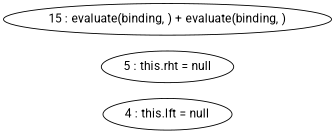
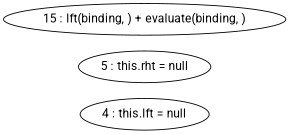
node "15 : evaluate(binding, ) + evaluate(binding, )": label "15 : evaluate(binding, ) + evaluate(binding, )" -> "15 : lft(binding, ) + evaluate(binding, )"
